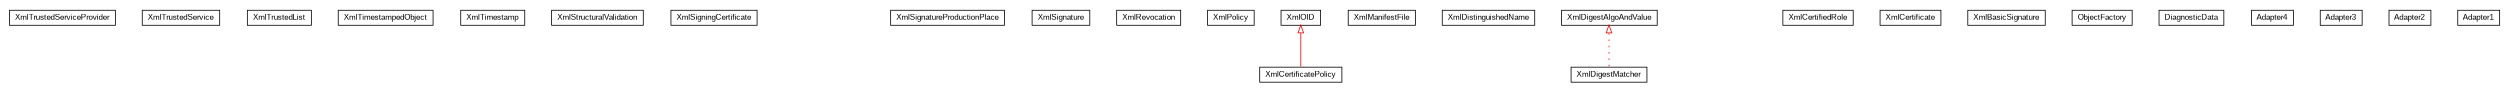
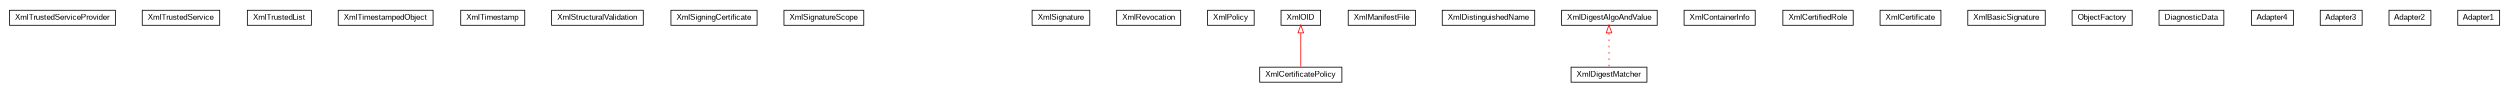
node "XmlSignatureScope": added
node "XmlSignatureProductionPlace": removed
node "XmlContainerInfo": added
